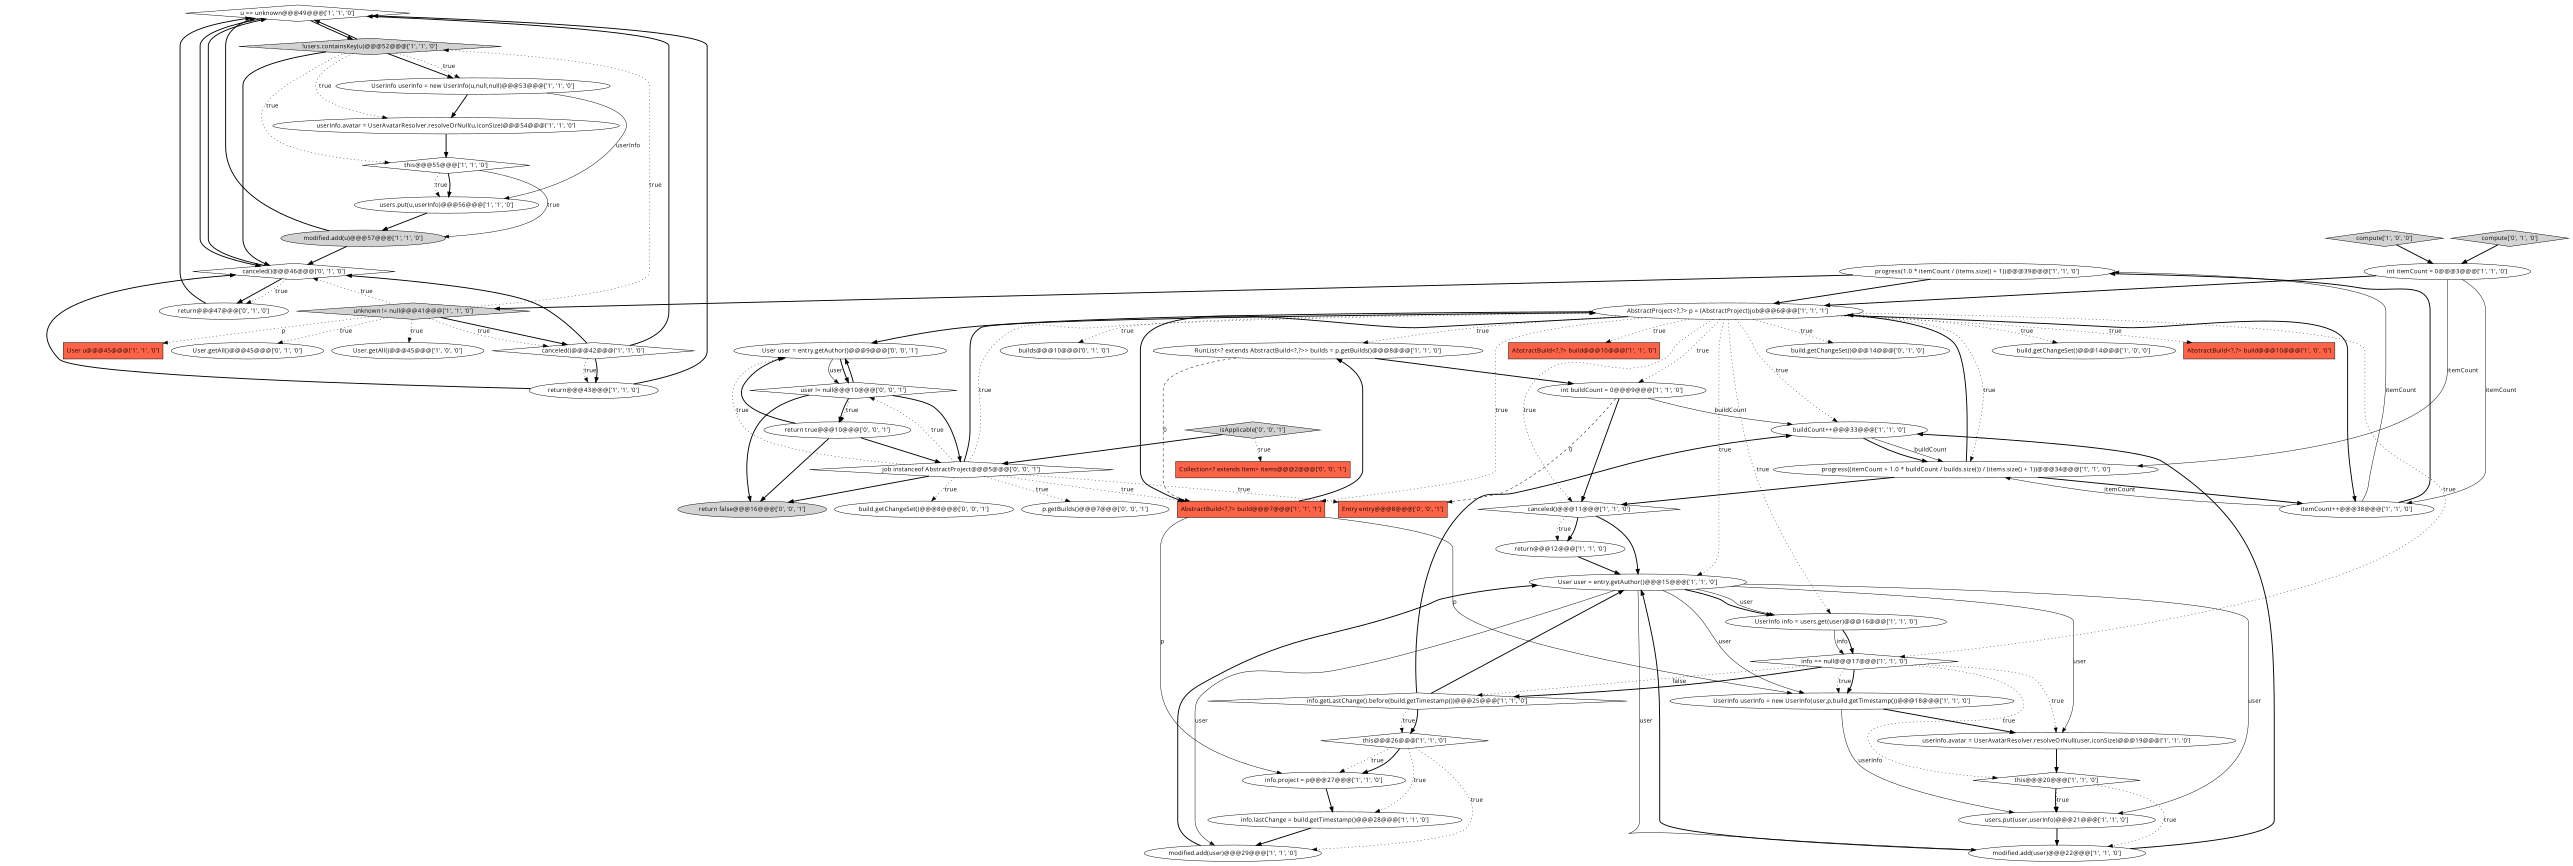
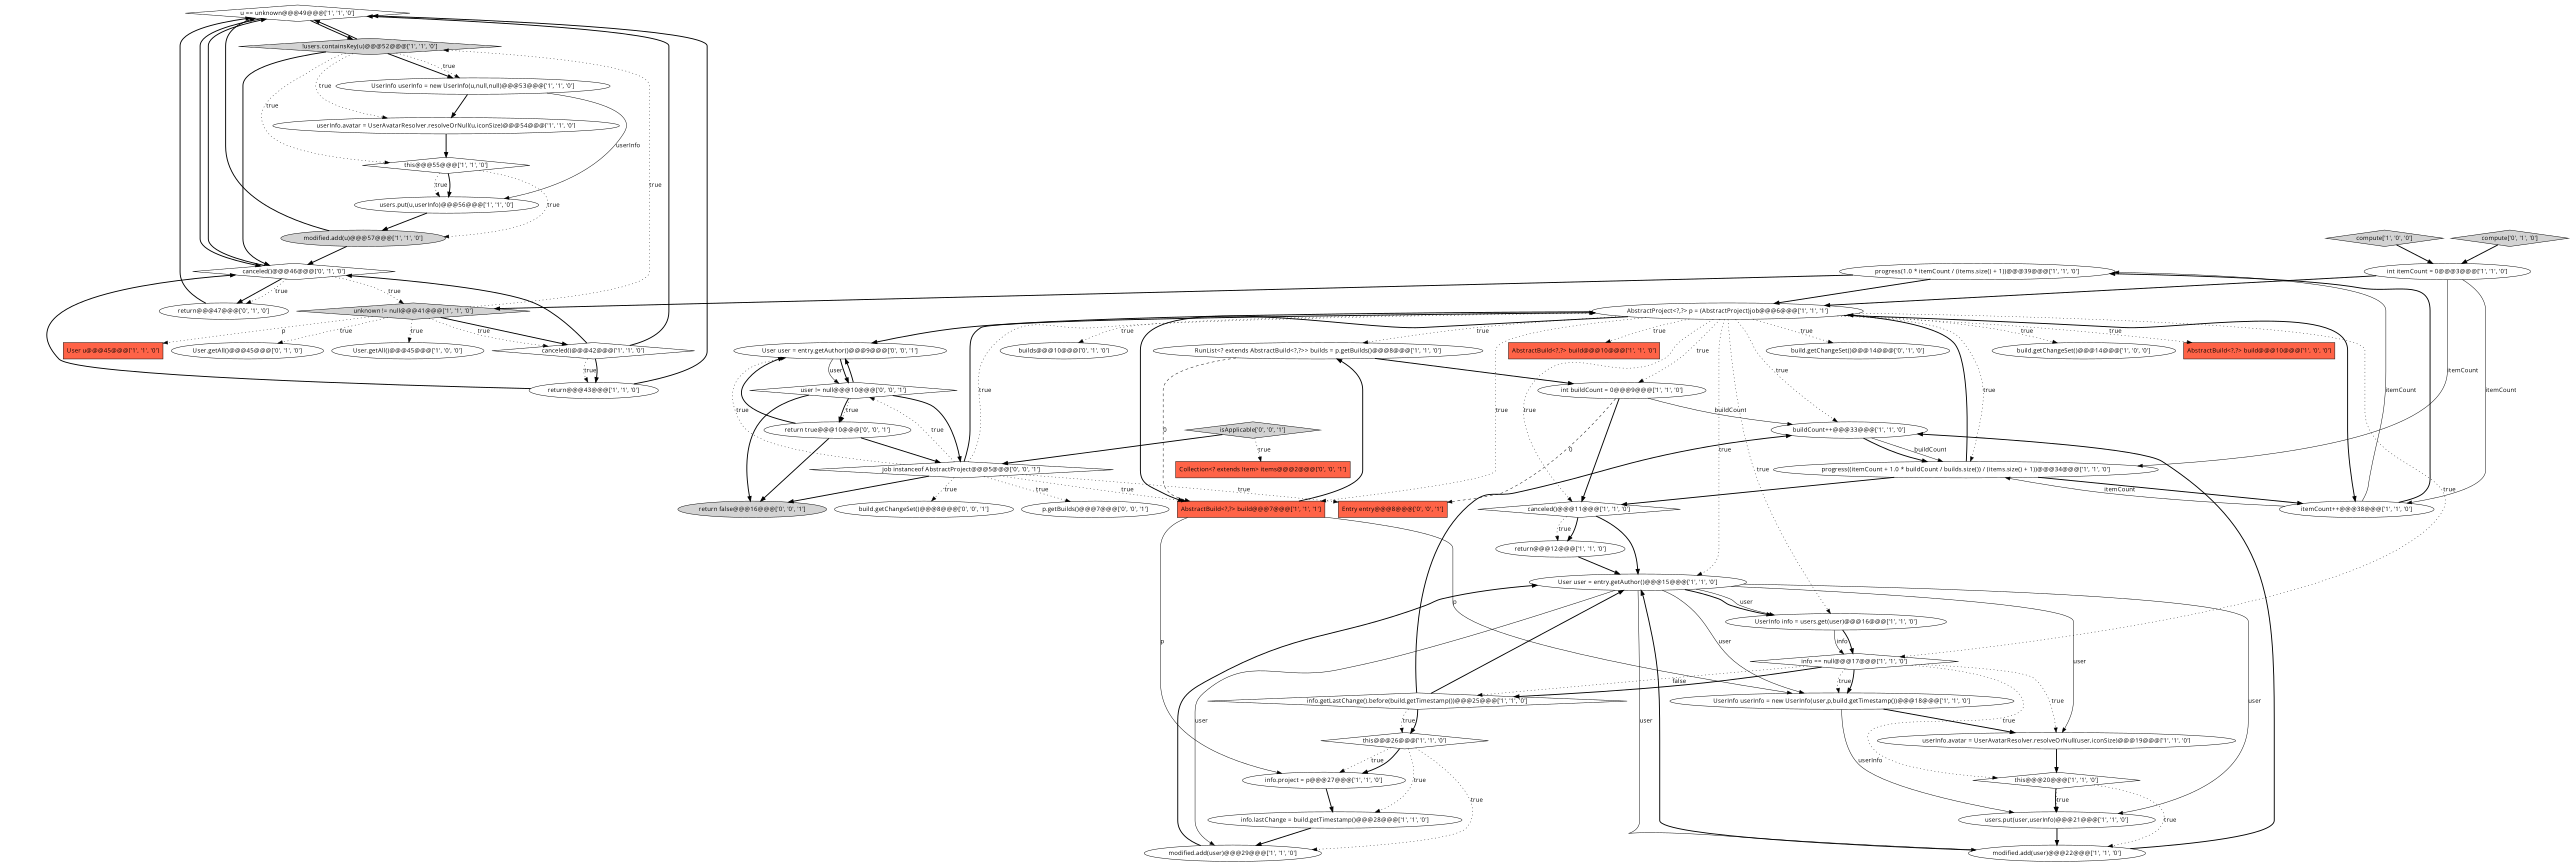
edge "this@@@55@@@['1', '1', '0']" -> "modified.add(u)@@@57@@@['1', '1', '0']": style solid -> dotted
edge "unknown != null@@@41@@@['1', '1', '0']" -> "canceled()@@@46@@@['0', '1', '0']": reversed
